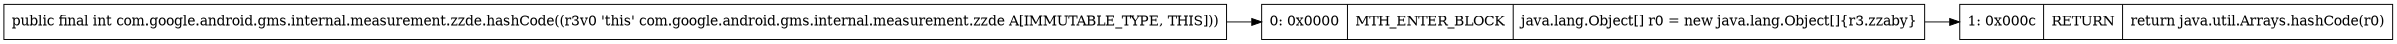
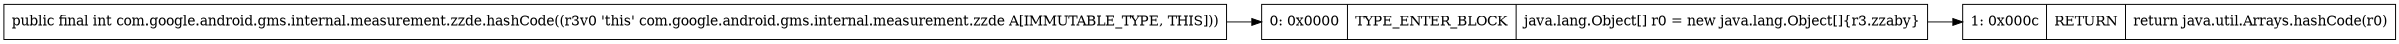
node "0: 0x0000": text "MTH_ENTER_BLOCK" -> "TYPE_ENTER_BLOCK"
